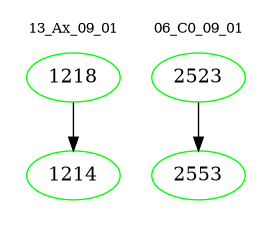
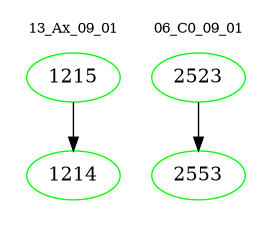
node "1218": label "1218" -> "1215"
